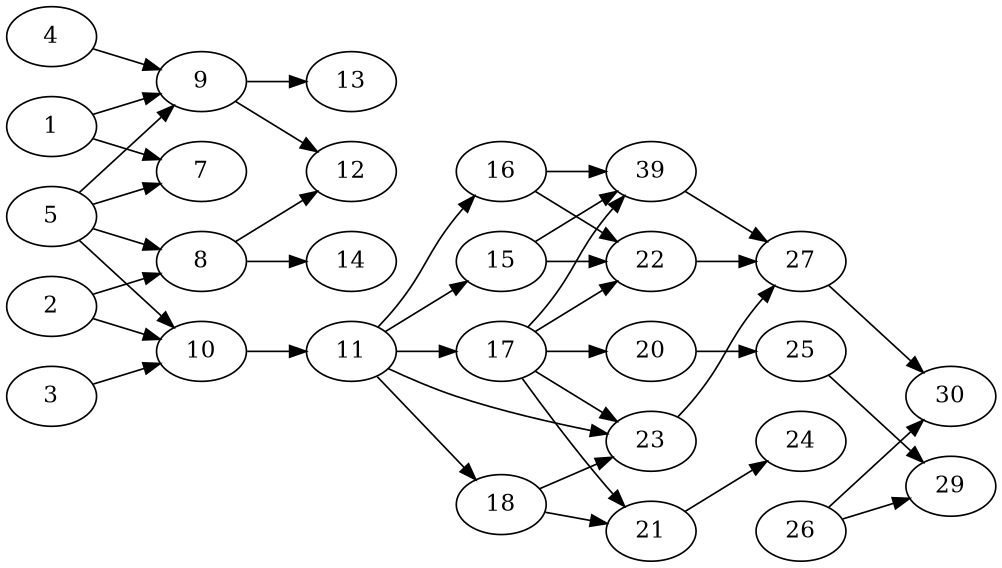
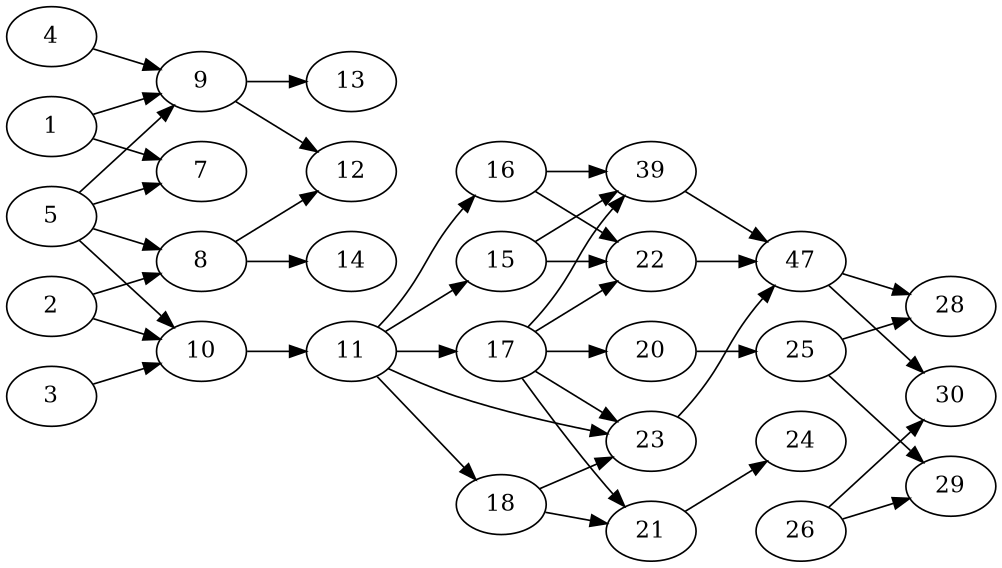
node "27": label "27" -> "47"
node "28": added
